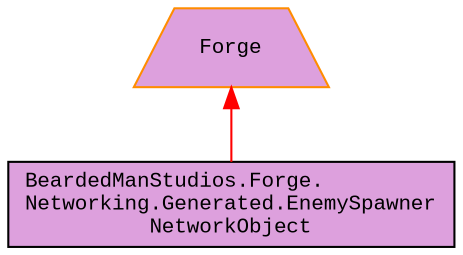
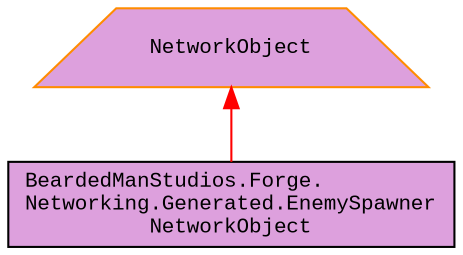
node "Forge": label "Forge" -> "NetworkObject"
